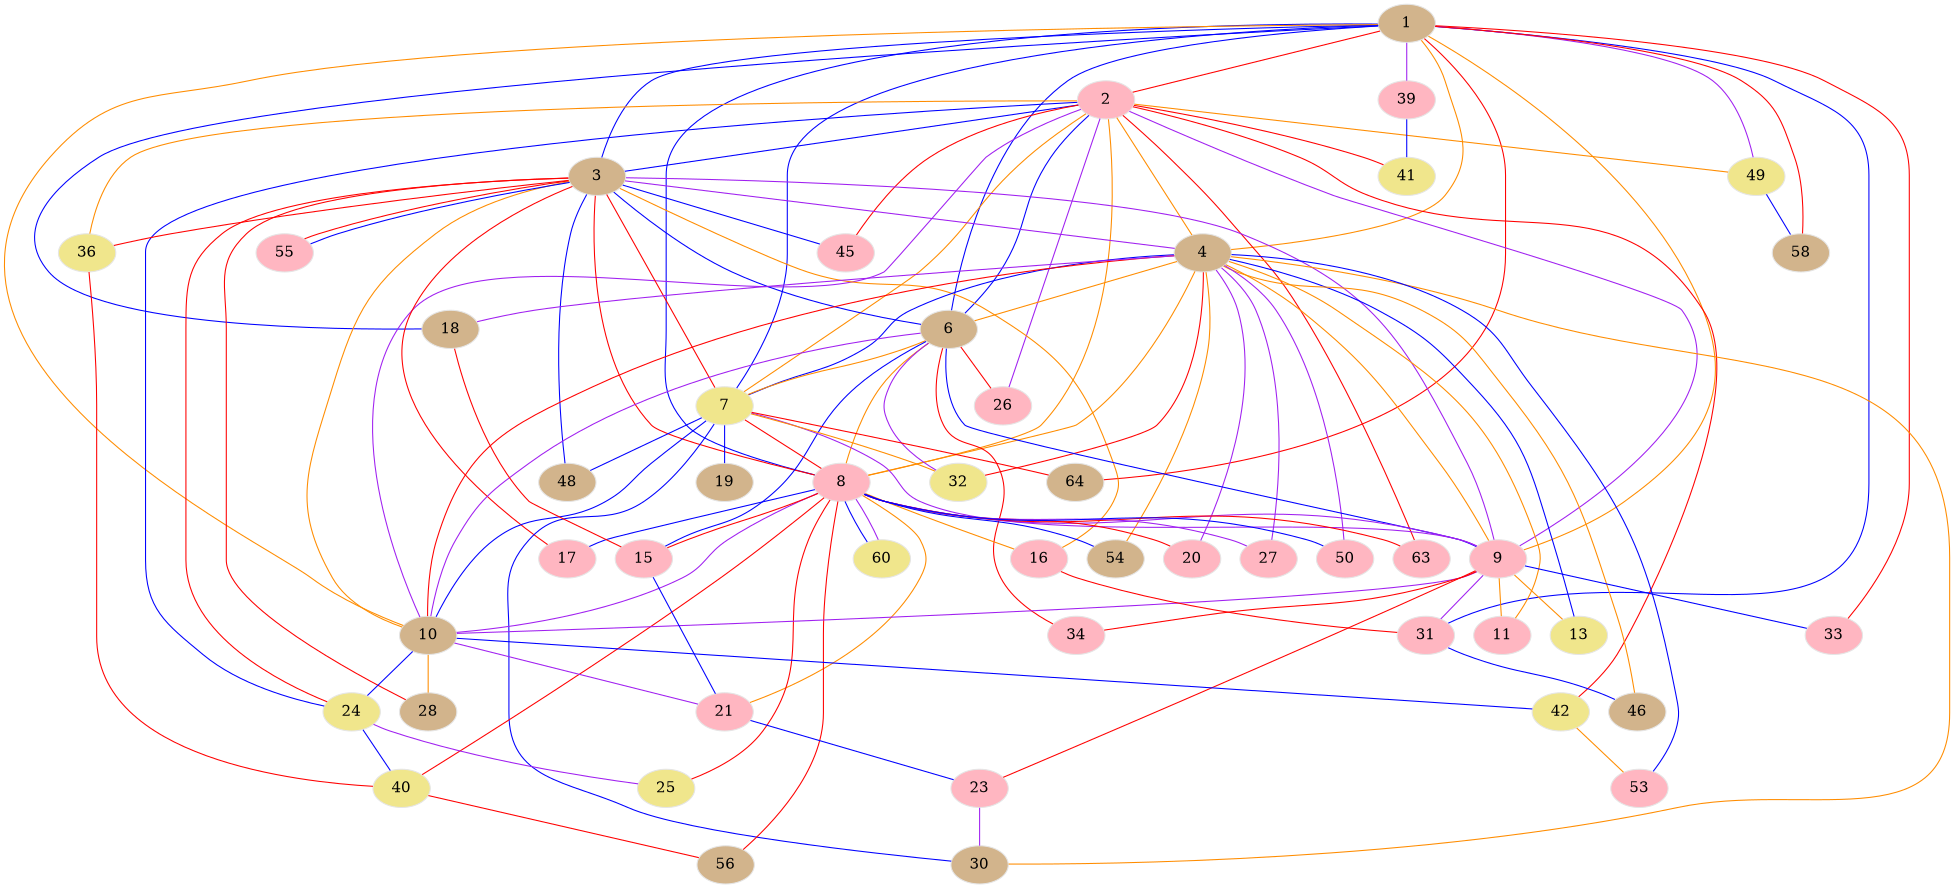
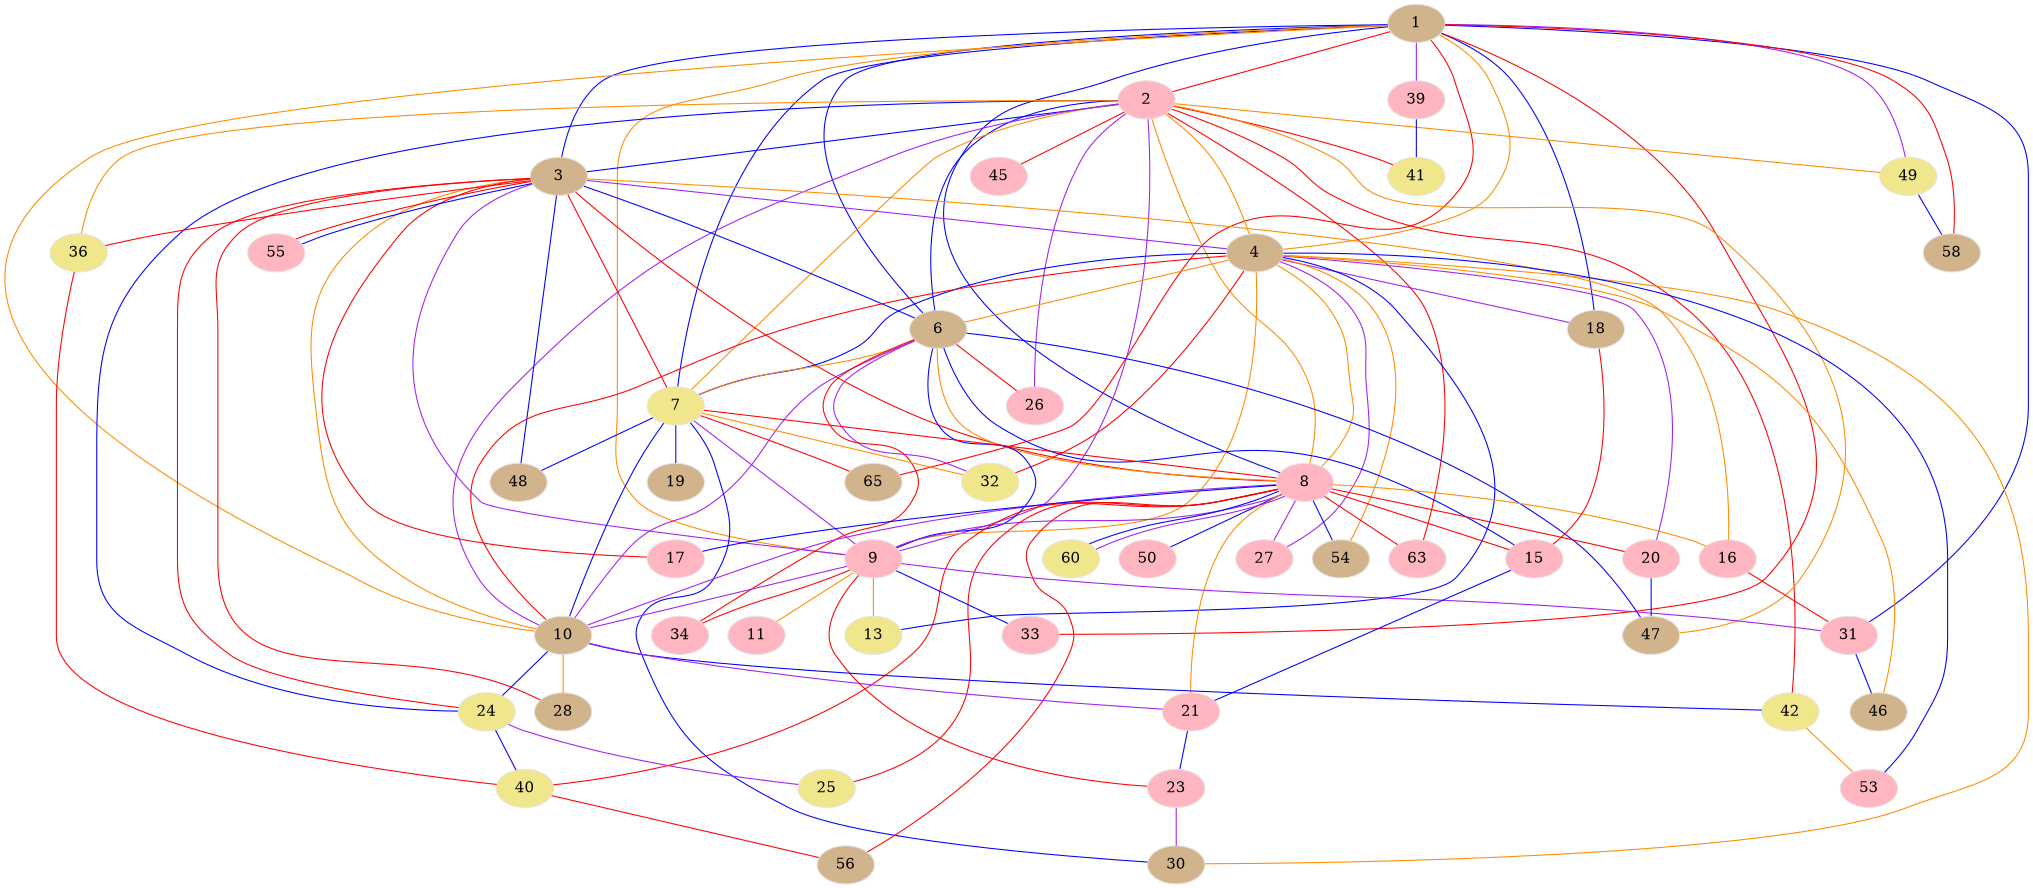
edge "3" -- "45": removed
edge "4" -- "50": removed
edge "4" -- "11": removed
node "64": label "64" -> "65"
node "47": added
